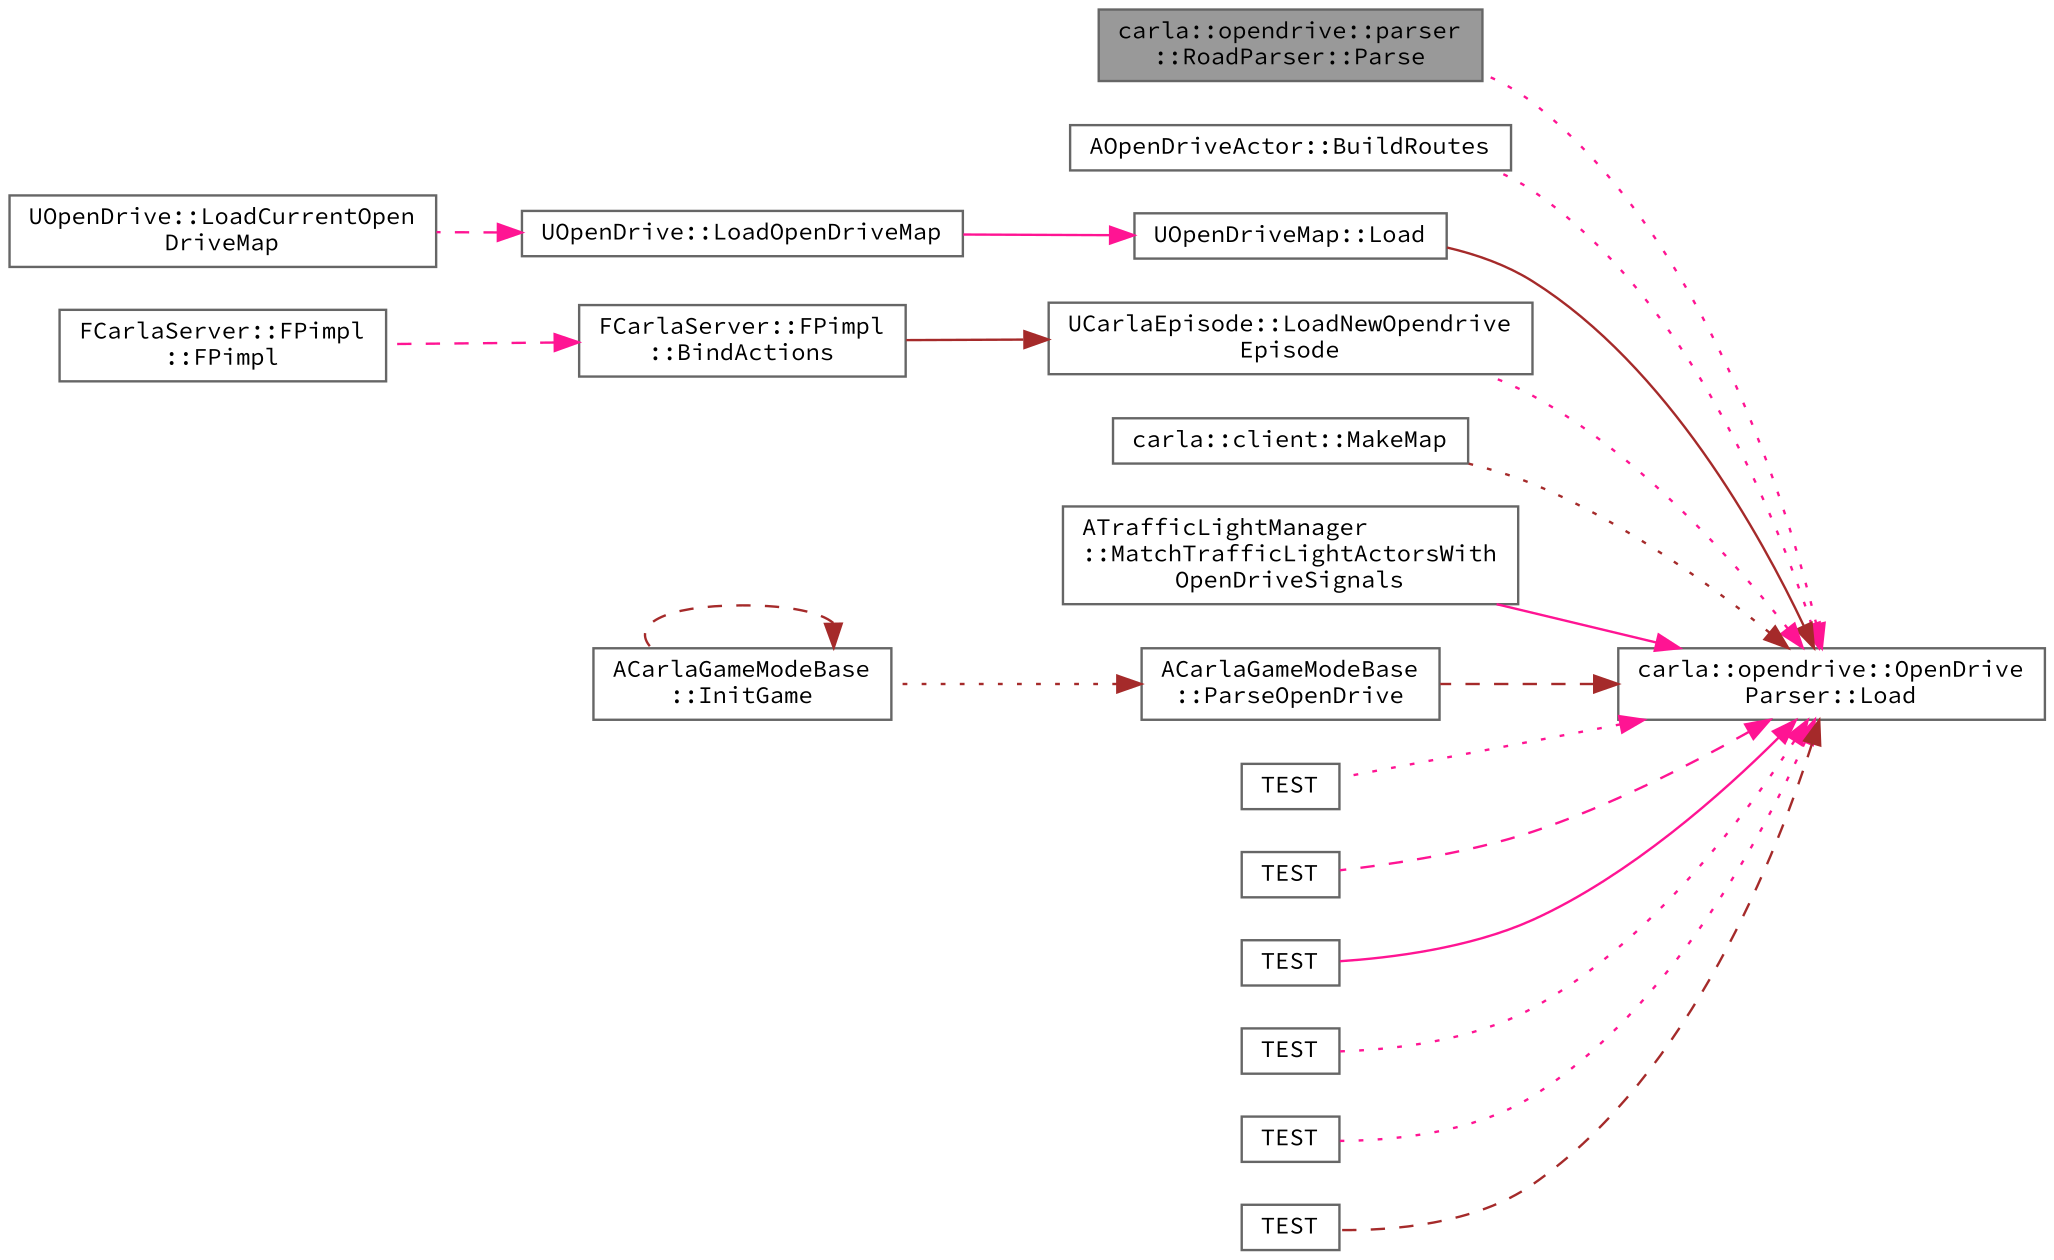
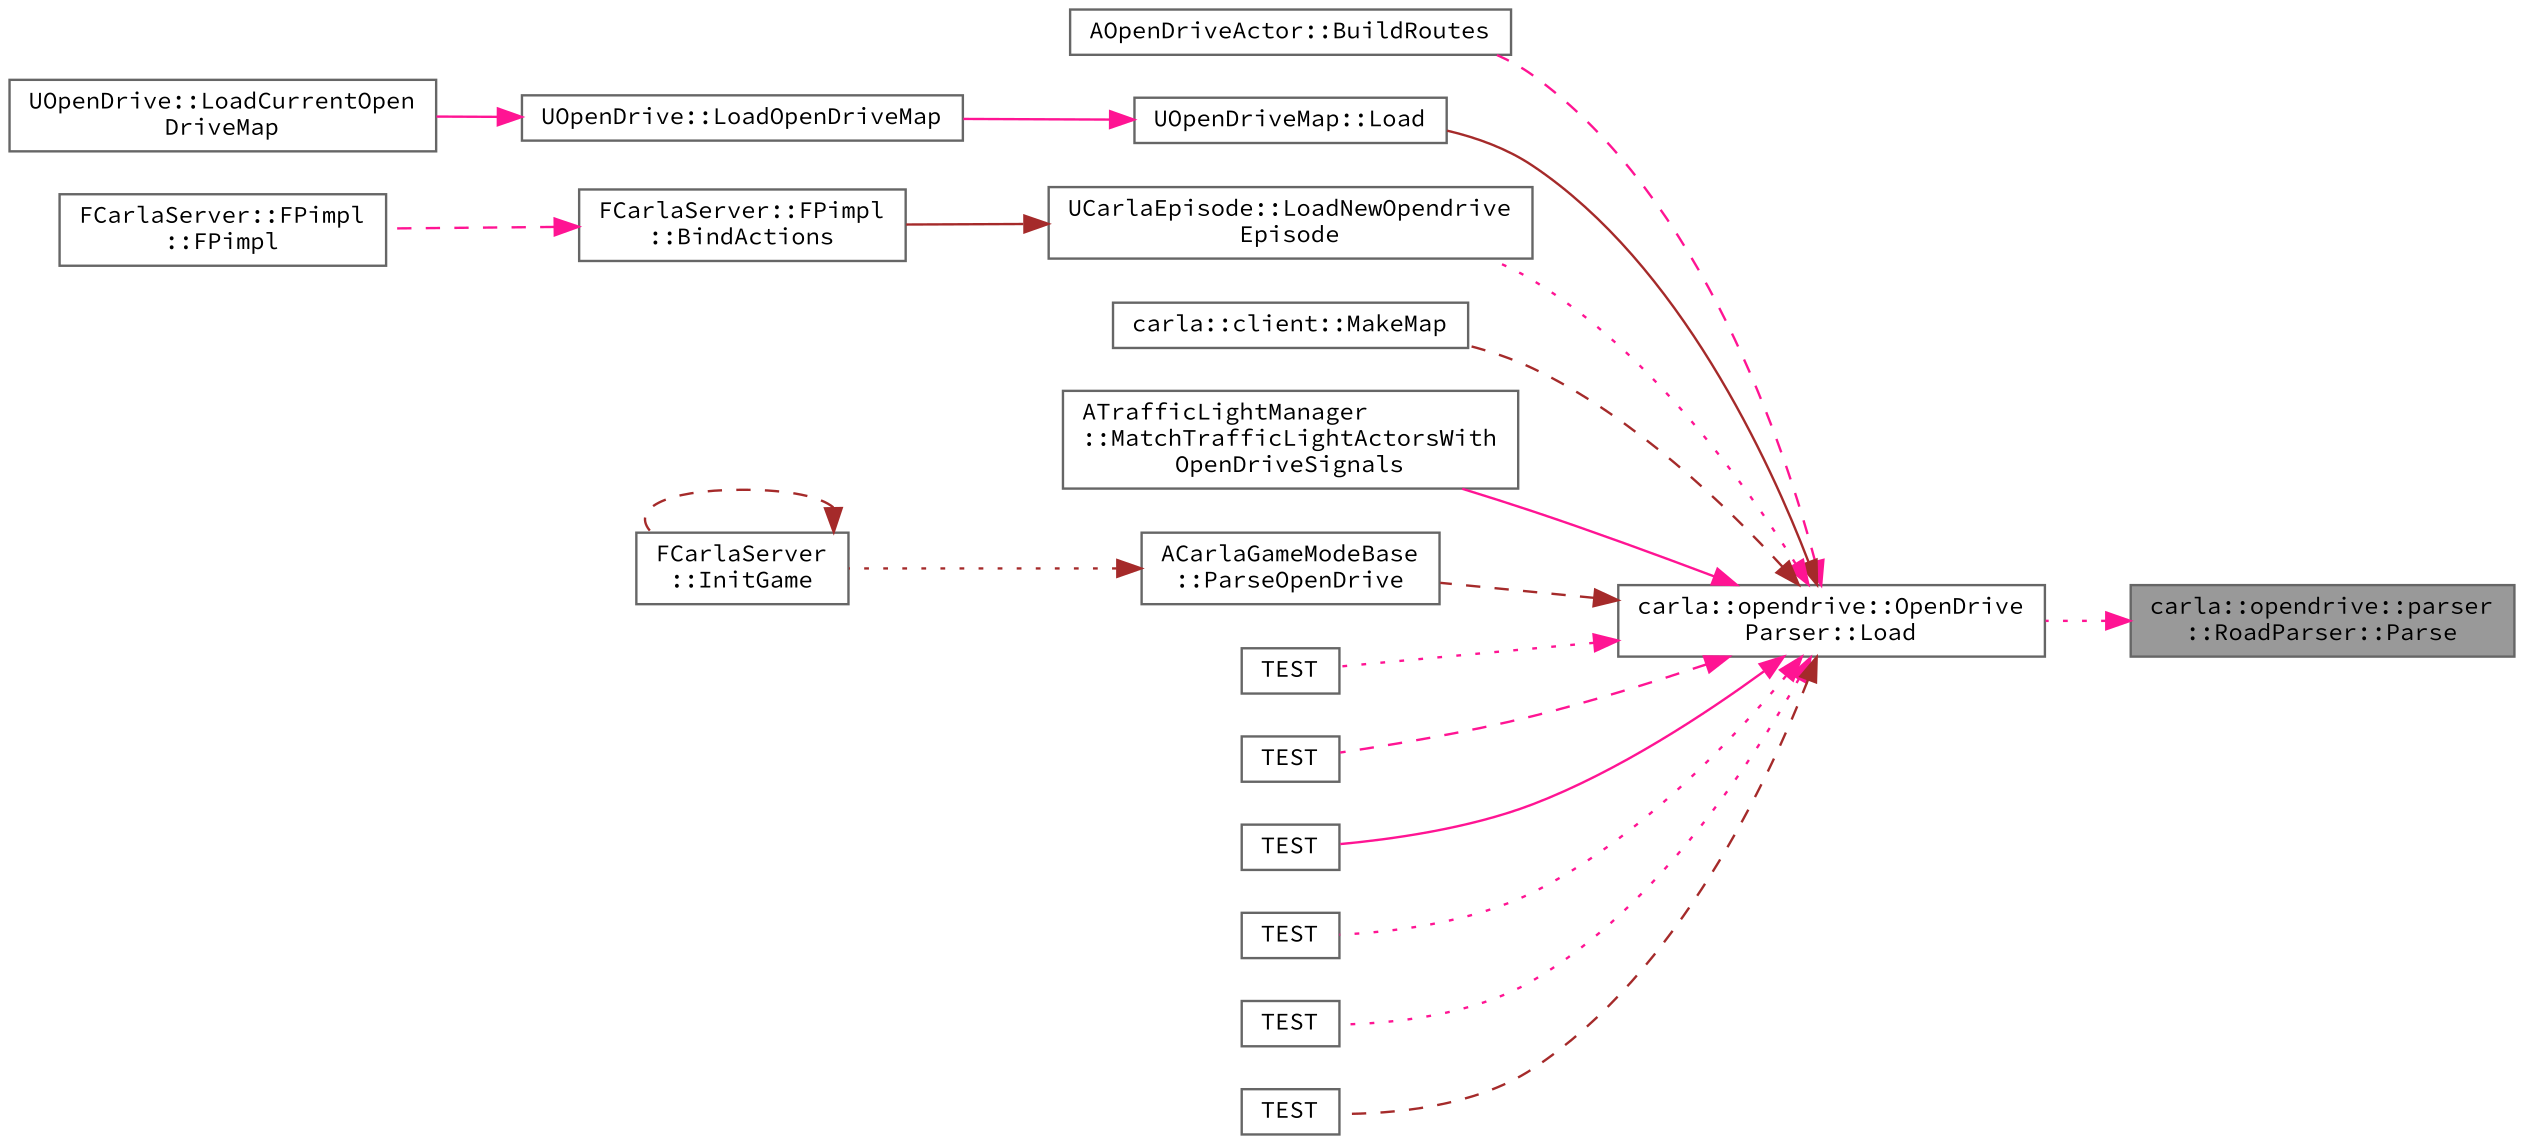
edge "UOpenDrive::LoadCurrentOpen DriveMap" -> "UOpenDrive::LoadOpenDriveMap": style dashed -> solid
edge "carla::opendrive::parser ::RoadParser::Parse" -> "carla::opendrive::OpenDrive Parser::Load": reversed
edge "AOpenDriveActor::BuildRoutes" -> "carla::opendrive::OpenDrive Parser::Load": style dotted -> dashed
edge "carla::client::MakeMap" -> "carla::opendrive::OpenDrive Parser::Load": style dotted -> dashed
node "ACarlaGameModeBase ::InitGame": label "ACarlaGameModeBase ::InitGame" -> "FCarlaServer ::InitGame"
